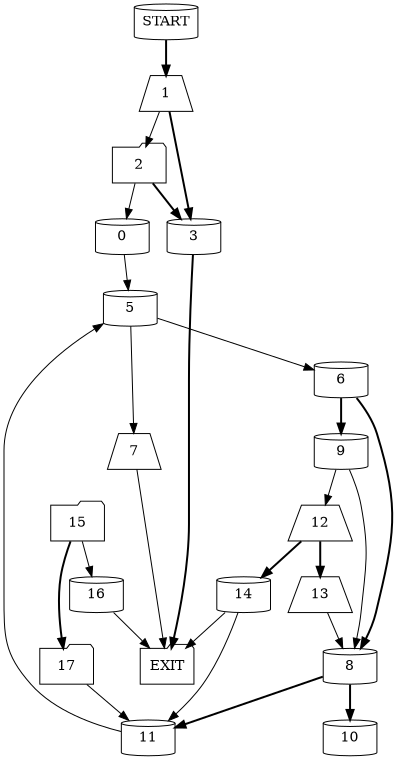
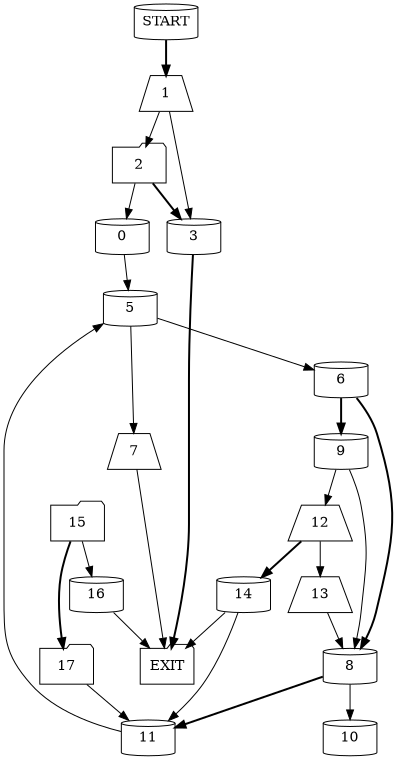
edge "1" -> "3": style bold -> solid
edge "12" -> "13": style bold -> solid
edge "8" -> "10": style bold -> solid
